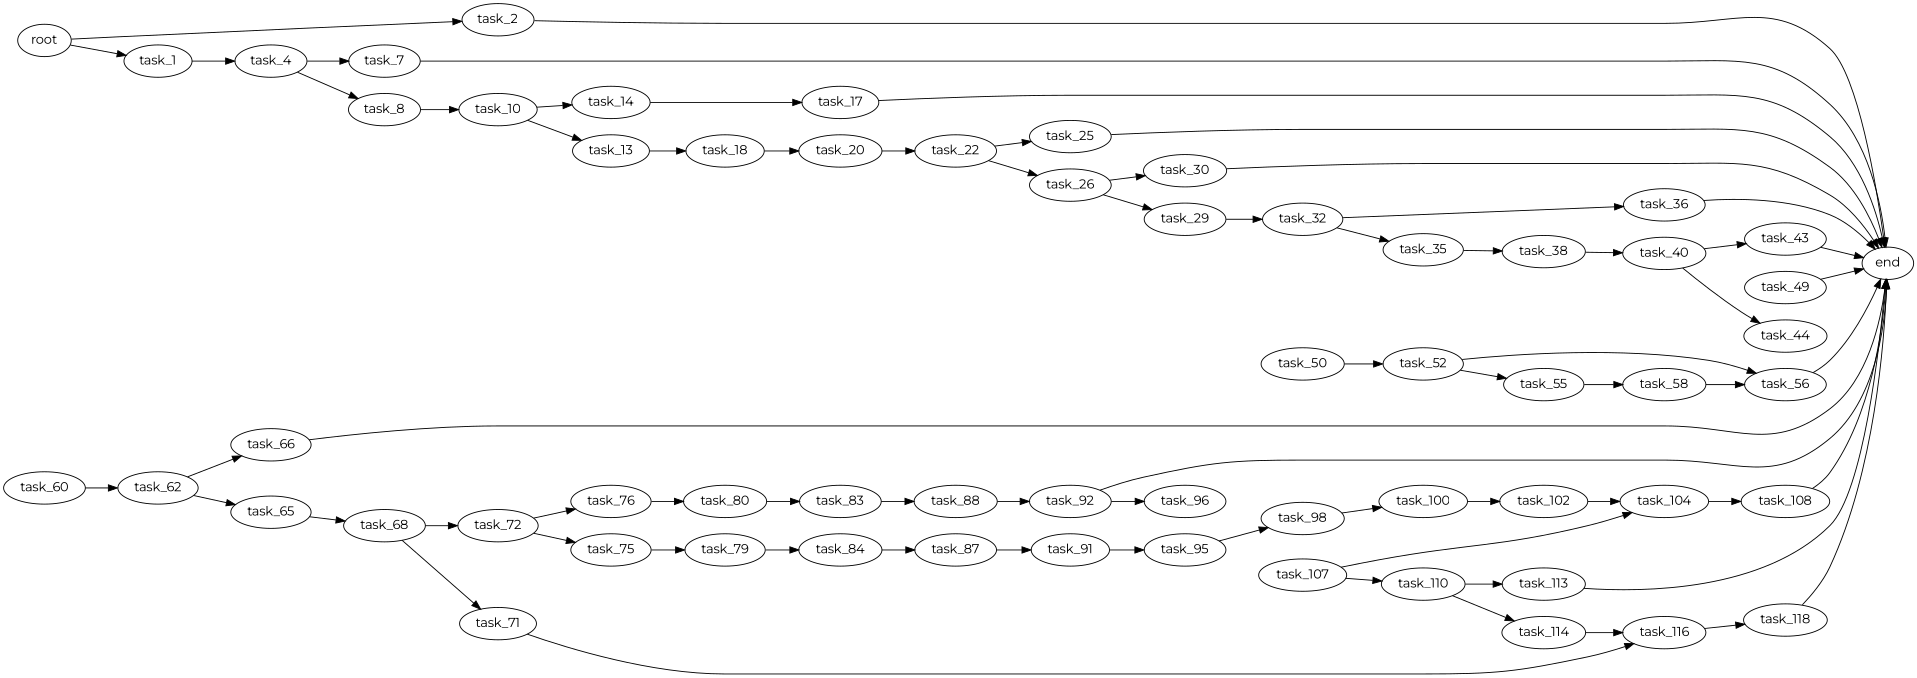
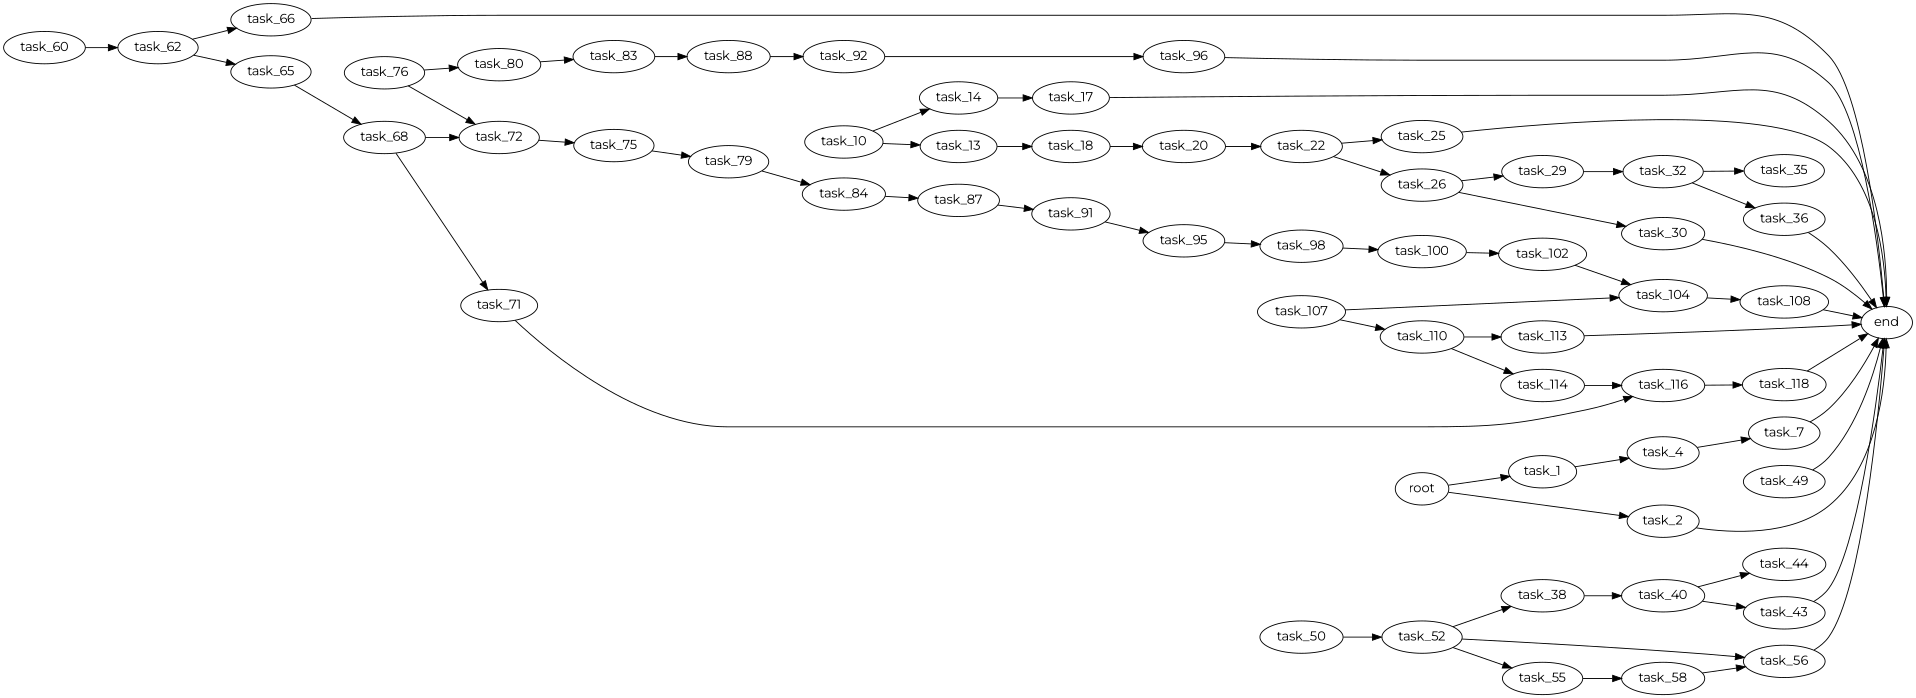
node "task_8": removed
edge "task_35" -> "task_38": now "task_52" -> "task_38"
edge "task_92" -> "end": now "task_96" -> "end"
edge "task_72" -> "task_76": reversed
